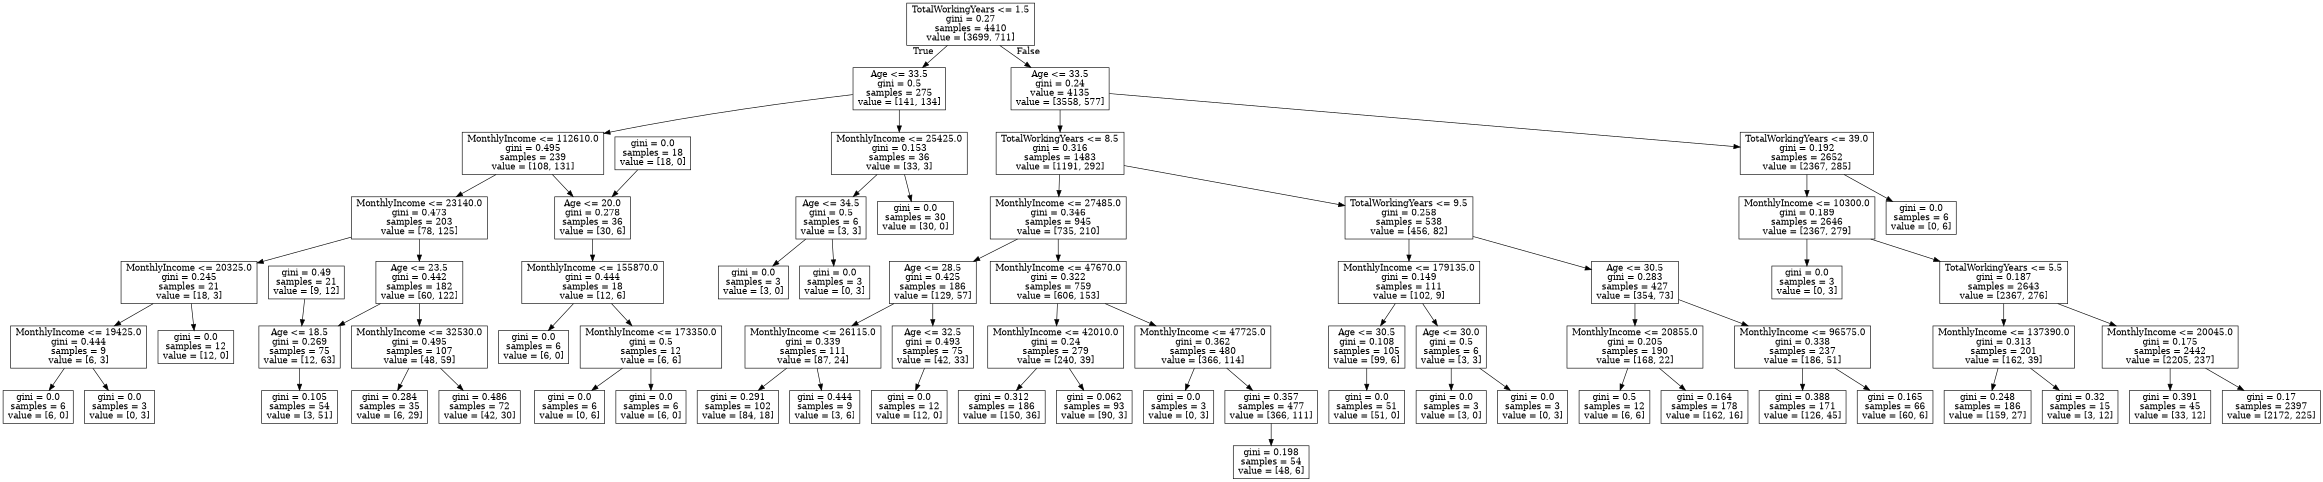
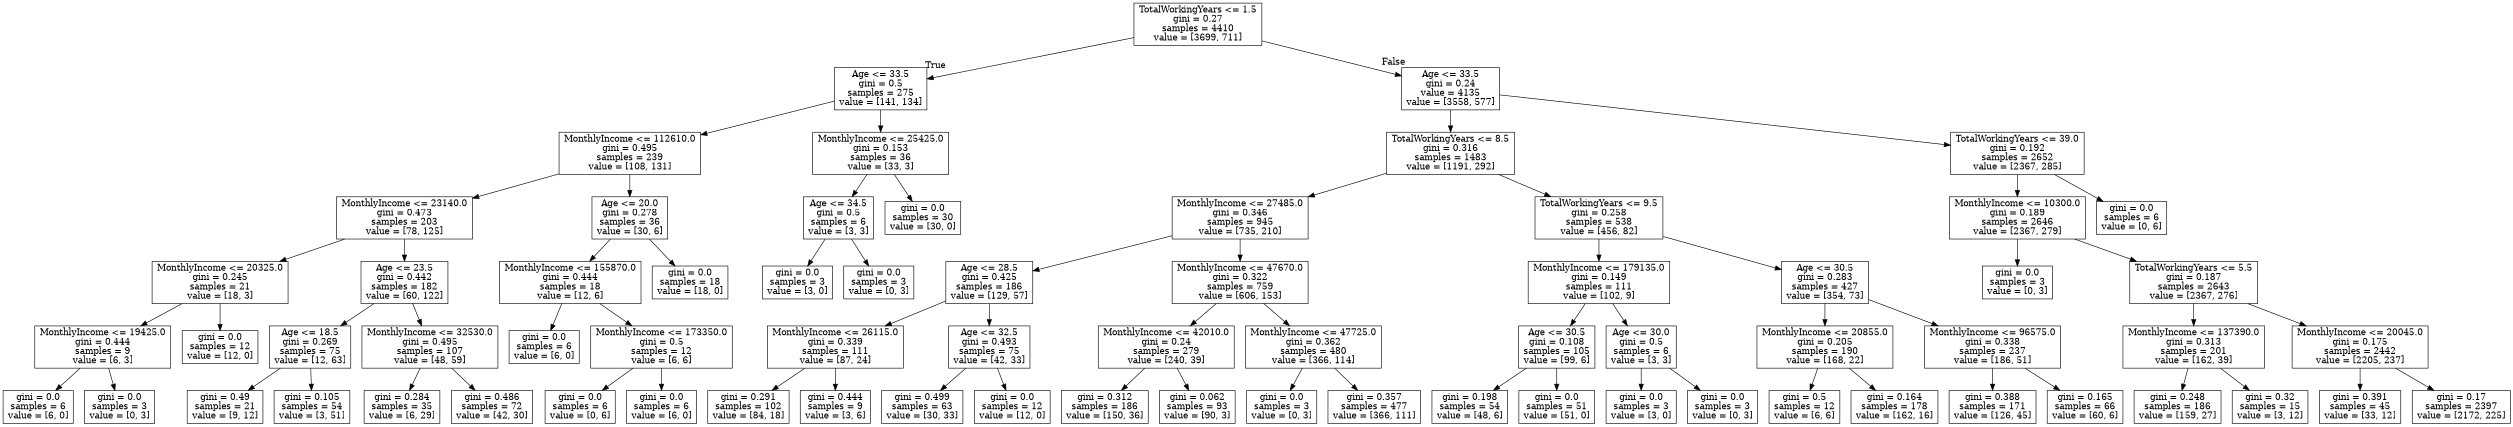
edge "gini = 0.0 samples = 18 value = [18, 0]" -> "Age <= 20.0 gini = 0.278 samples = 36 value = [30, 6]": reversed
edge "gini = 0.49 samples = 21 value = [9, 12]" -> "Age <= 18.5 gini = 0.269 samples = 75 value = [12, 63]": reversed
node "gini = 0.499 samples = 63 value = [30, 33]": added
edge "gini = 0.357 samples = 477 value = [366, 111]" -> "gini = 0.198 samples = 54 value = [48, 6]": now "Age <= 30.5 gini = 0.108 samples = 105 value = [99, 6]" -> "gini = 0.198 samples = 54 value = [48, 6]"
